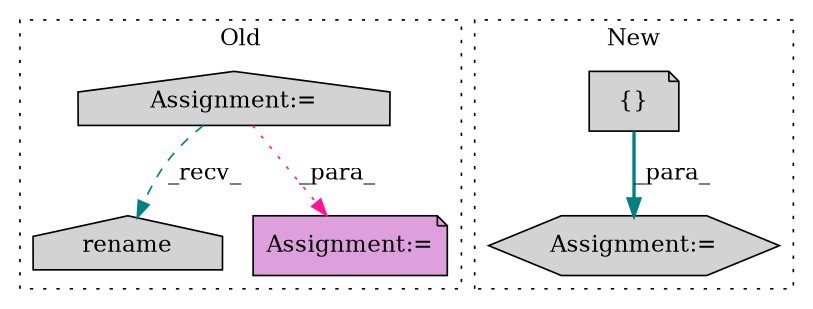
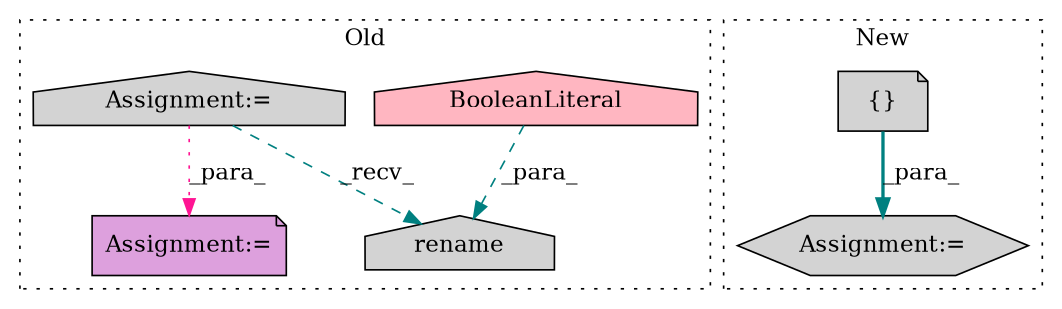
node "BooleanLiteral": added
